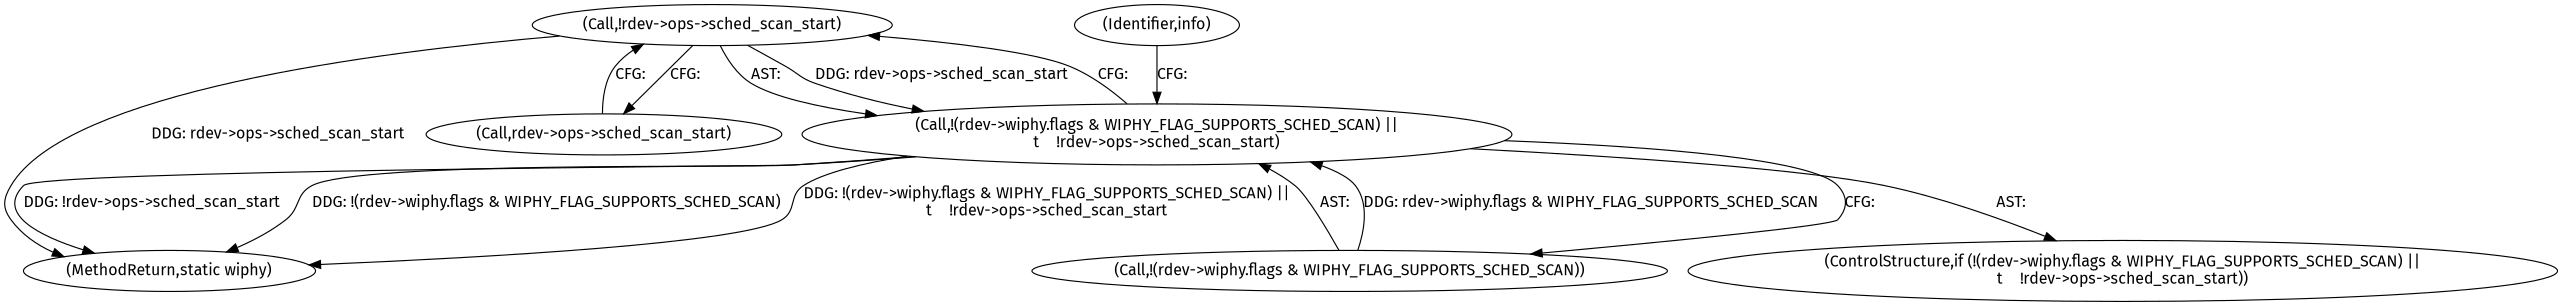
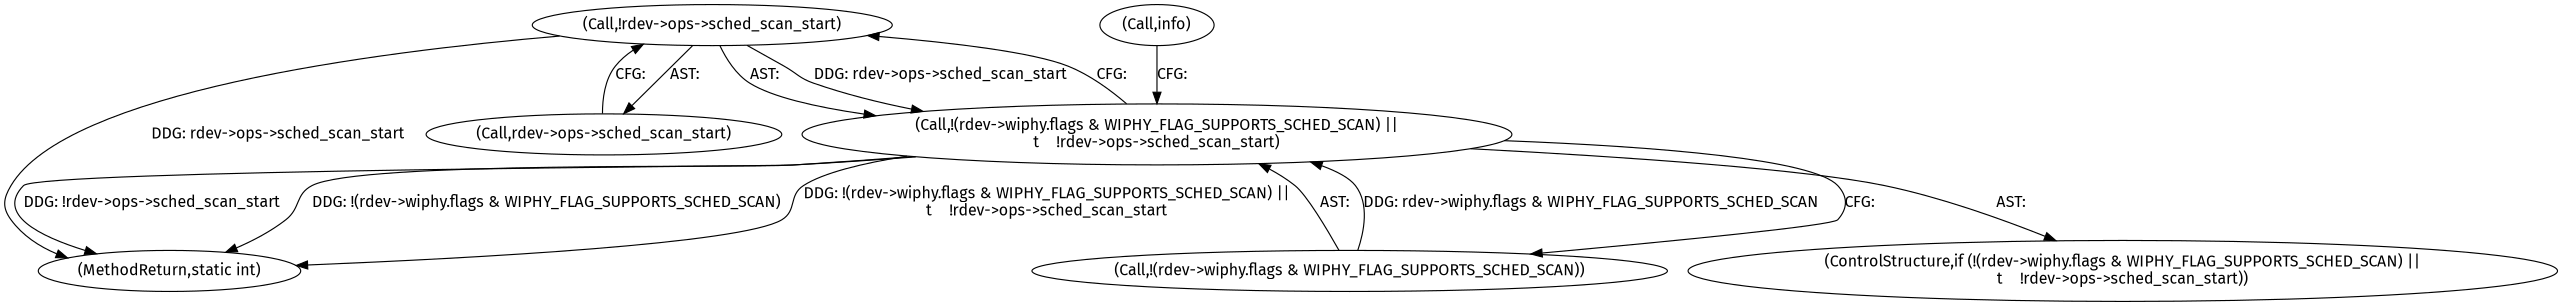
node "(Identifier,info)": label "(Identifier,info)" -> "(Call,info)"
edge "(Call,!rdev->ops->sched_scan_start)" -> "(Call,rdev->ops->sched_scan_start)": label "CFG: " -> "AST: "
node "(MethodReturn,static wiphy)": label "(MethodReturn,static wiphy)" -> "(MethodReturn,static int)"
